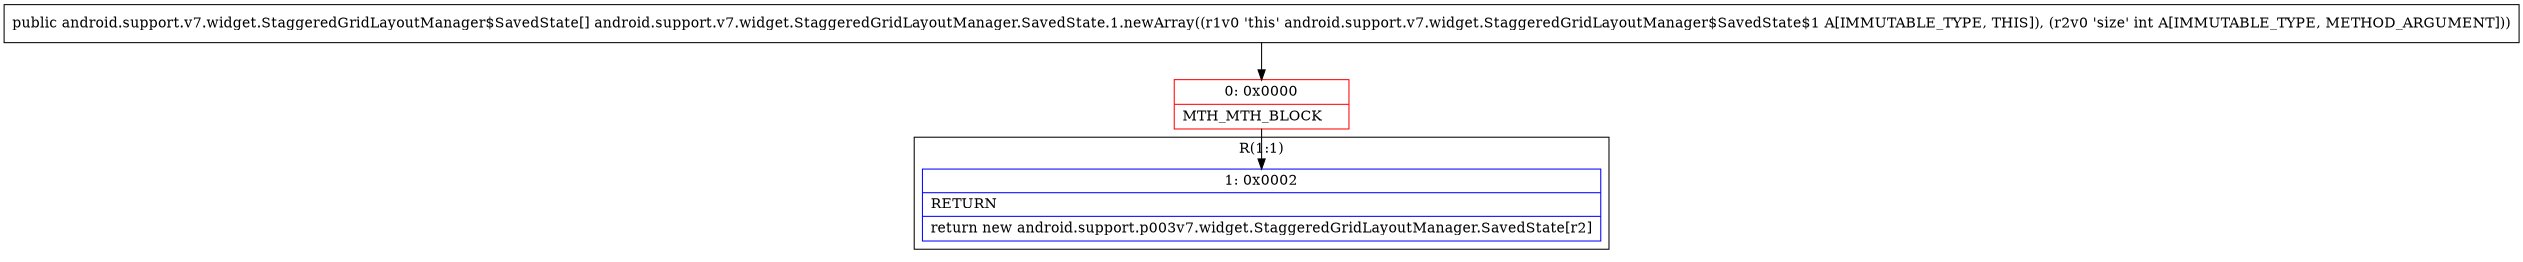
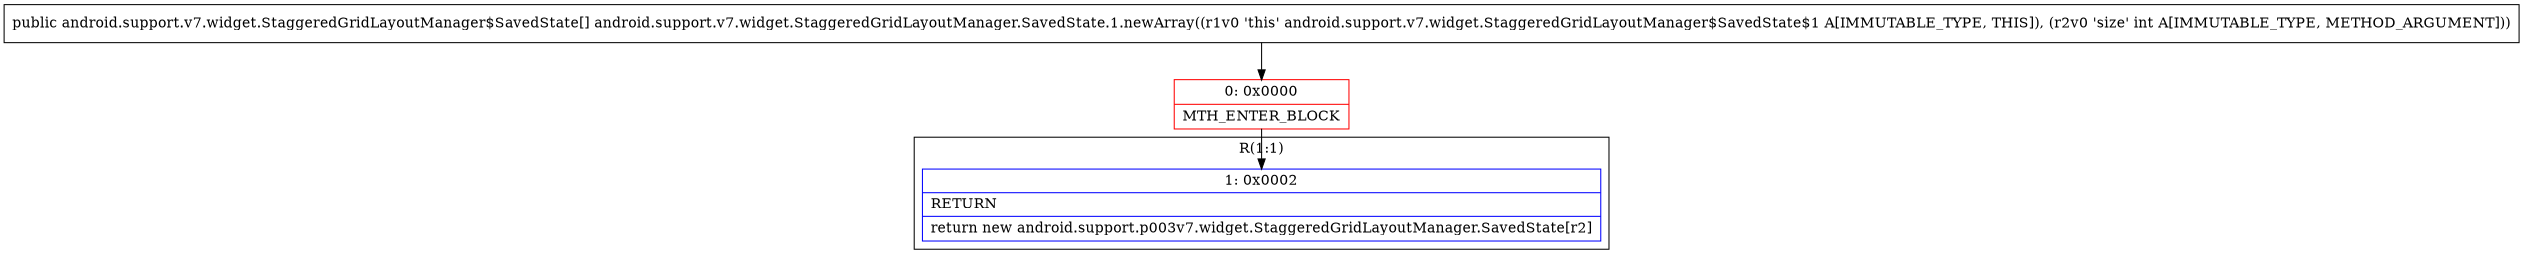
node "0: 0x0000": text "MTH_MTH_BLOCK" -> "MTH_ENTER_BLOCK"
